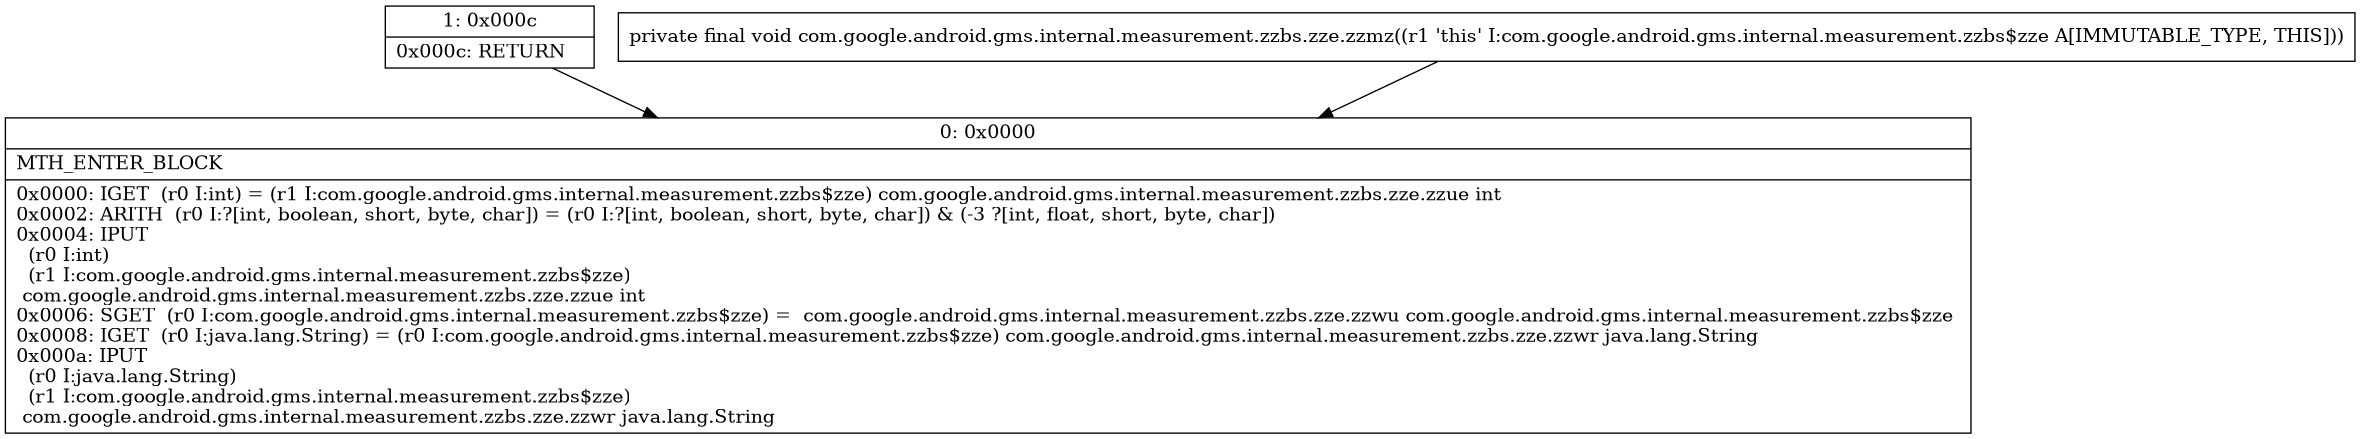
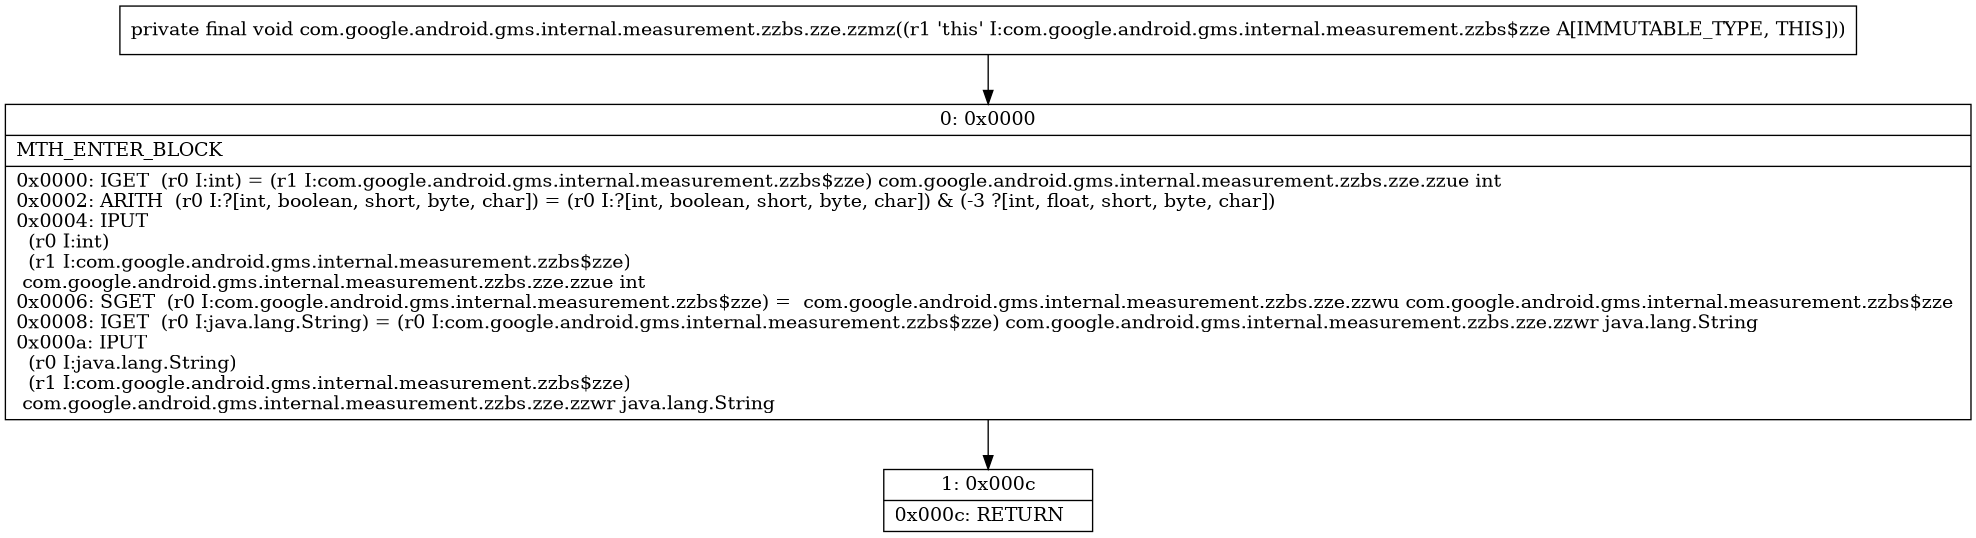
edge "1: 0x000c" -> "0: 0x0000": reversed
